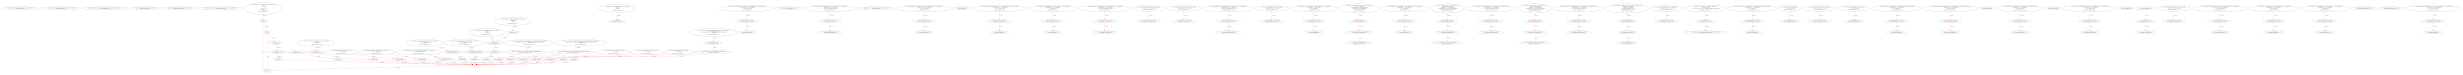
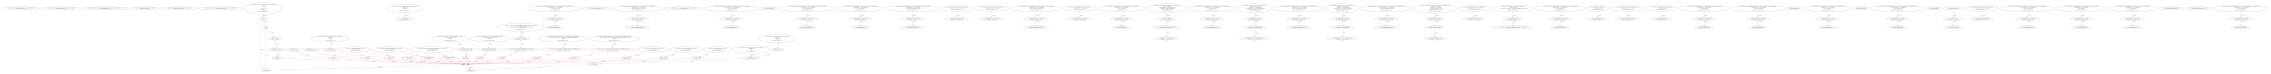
node "23_ uint256 c = a / b; 200-new_variable-24-24": added
edge "29_ return c; 242-return-30-30" -> "2": reversed
